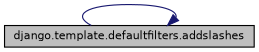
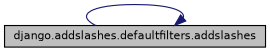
node "django.template.defaultfilters.addslashes": label "django.template.defaultfilters.addslashes" -> "django.addslashes.defaultfilters.addslashes"
